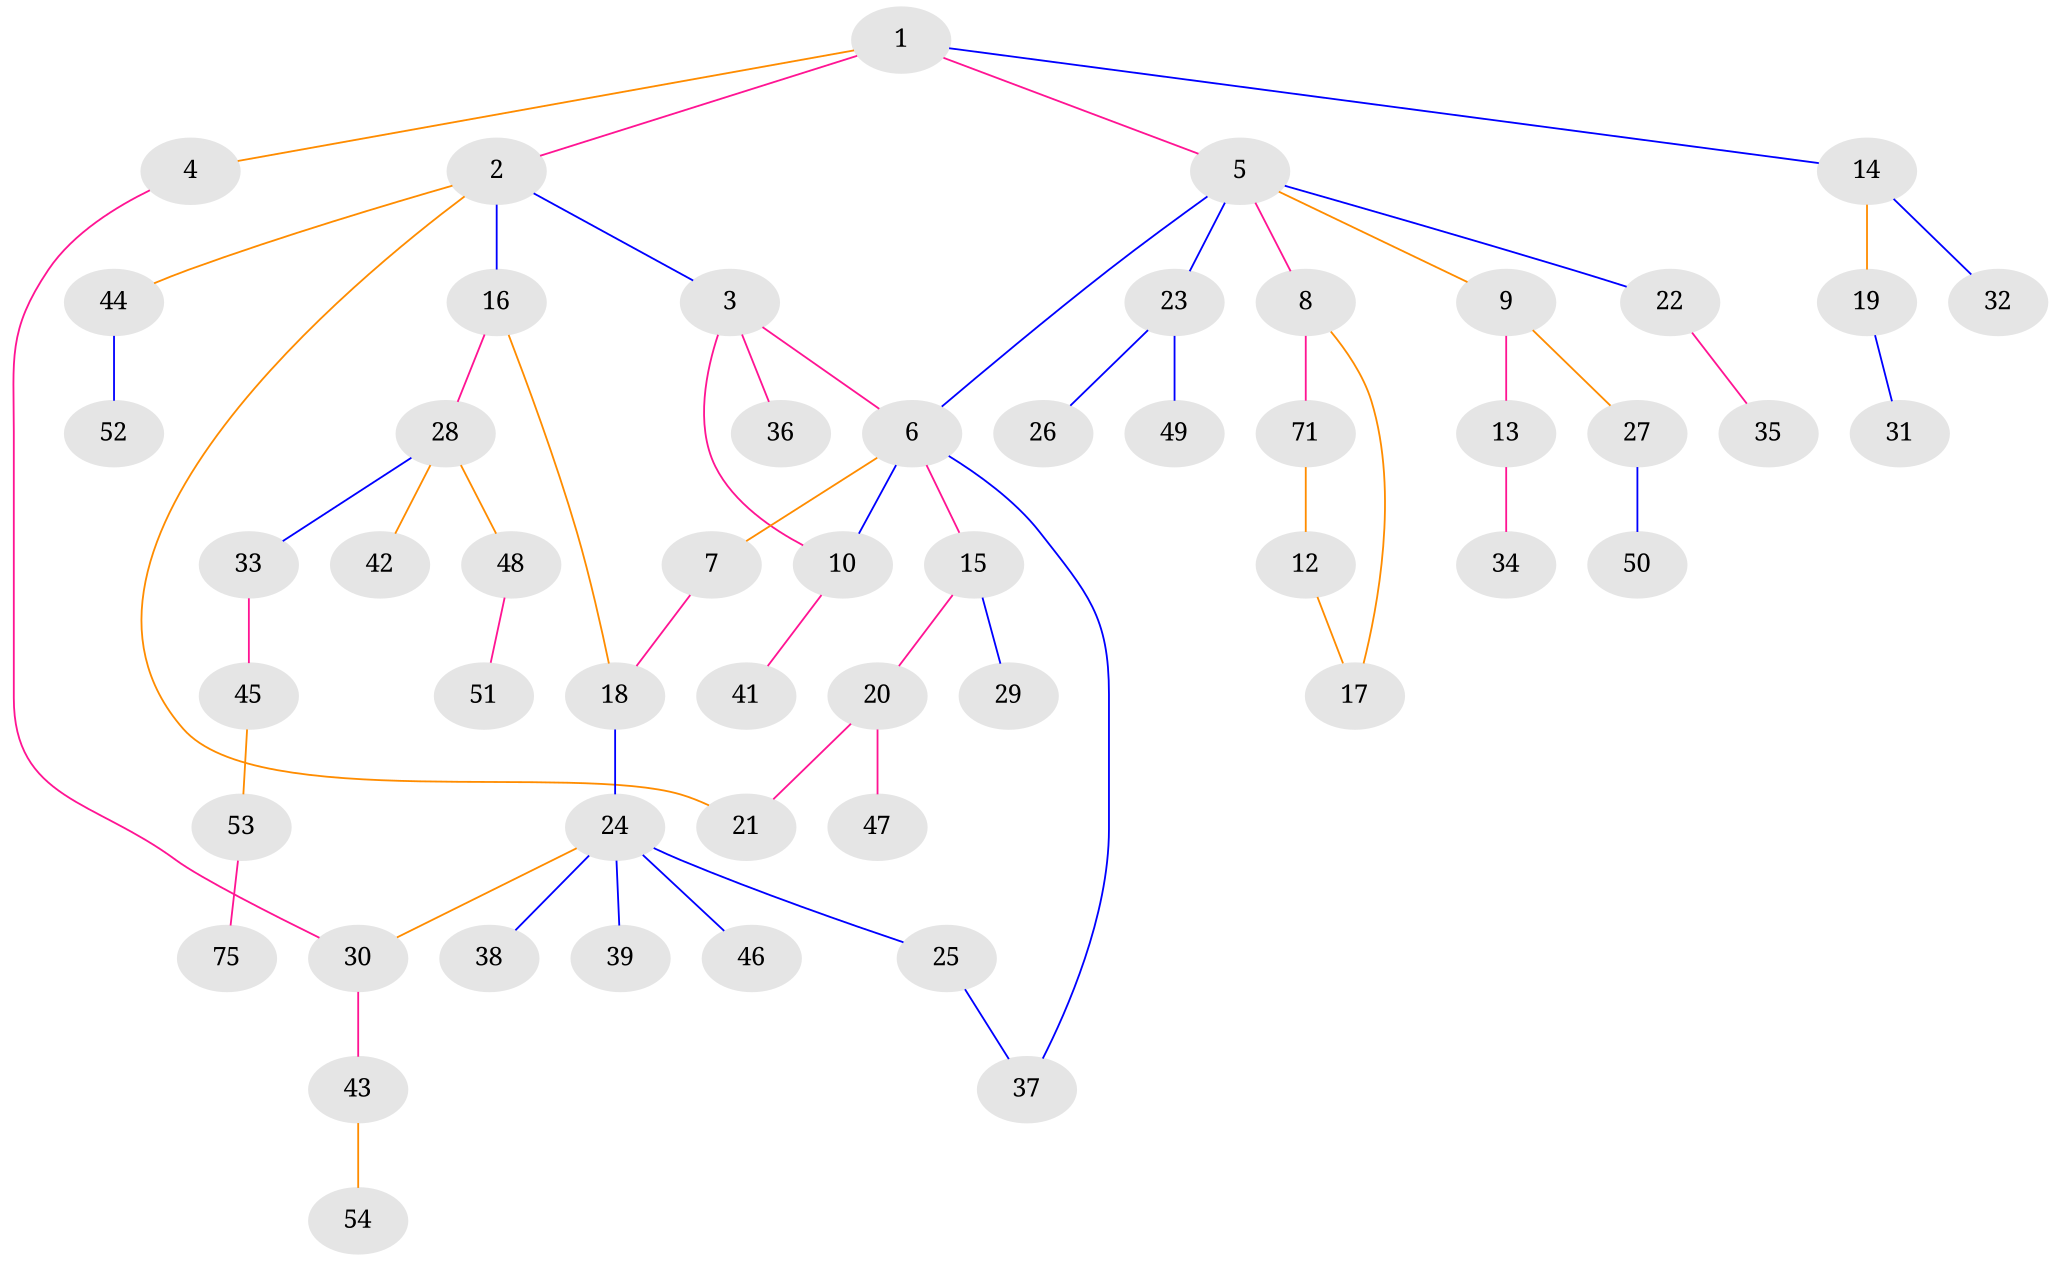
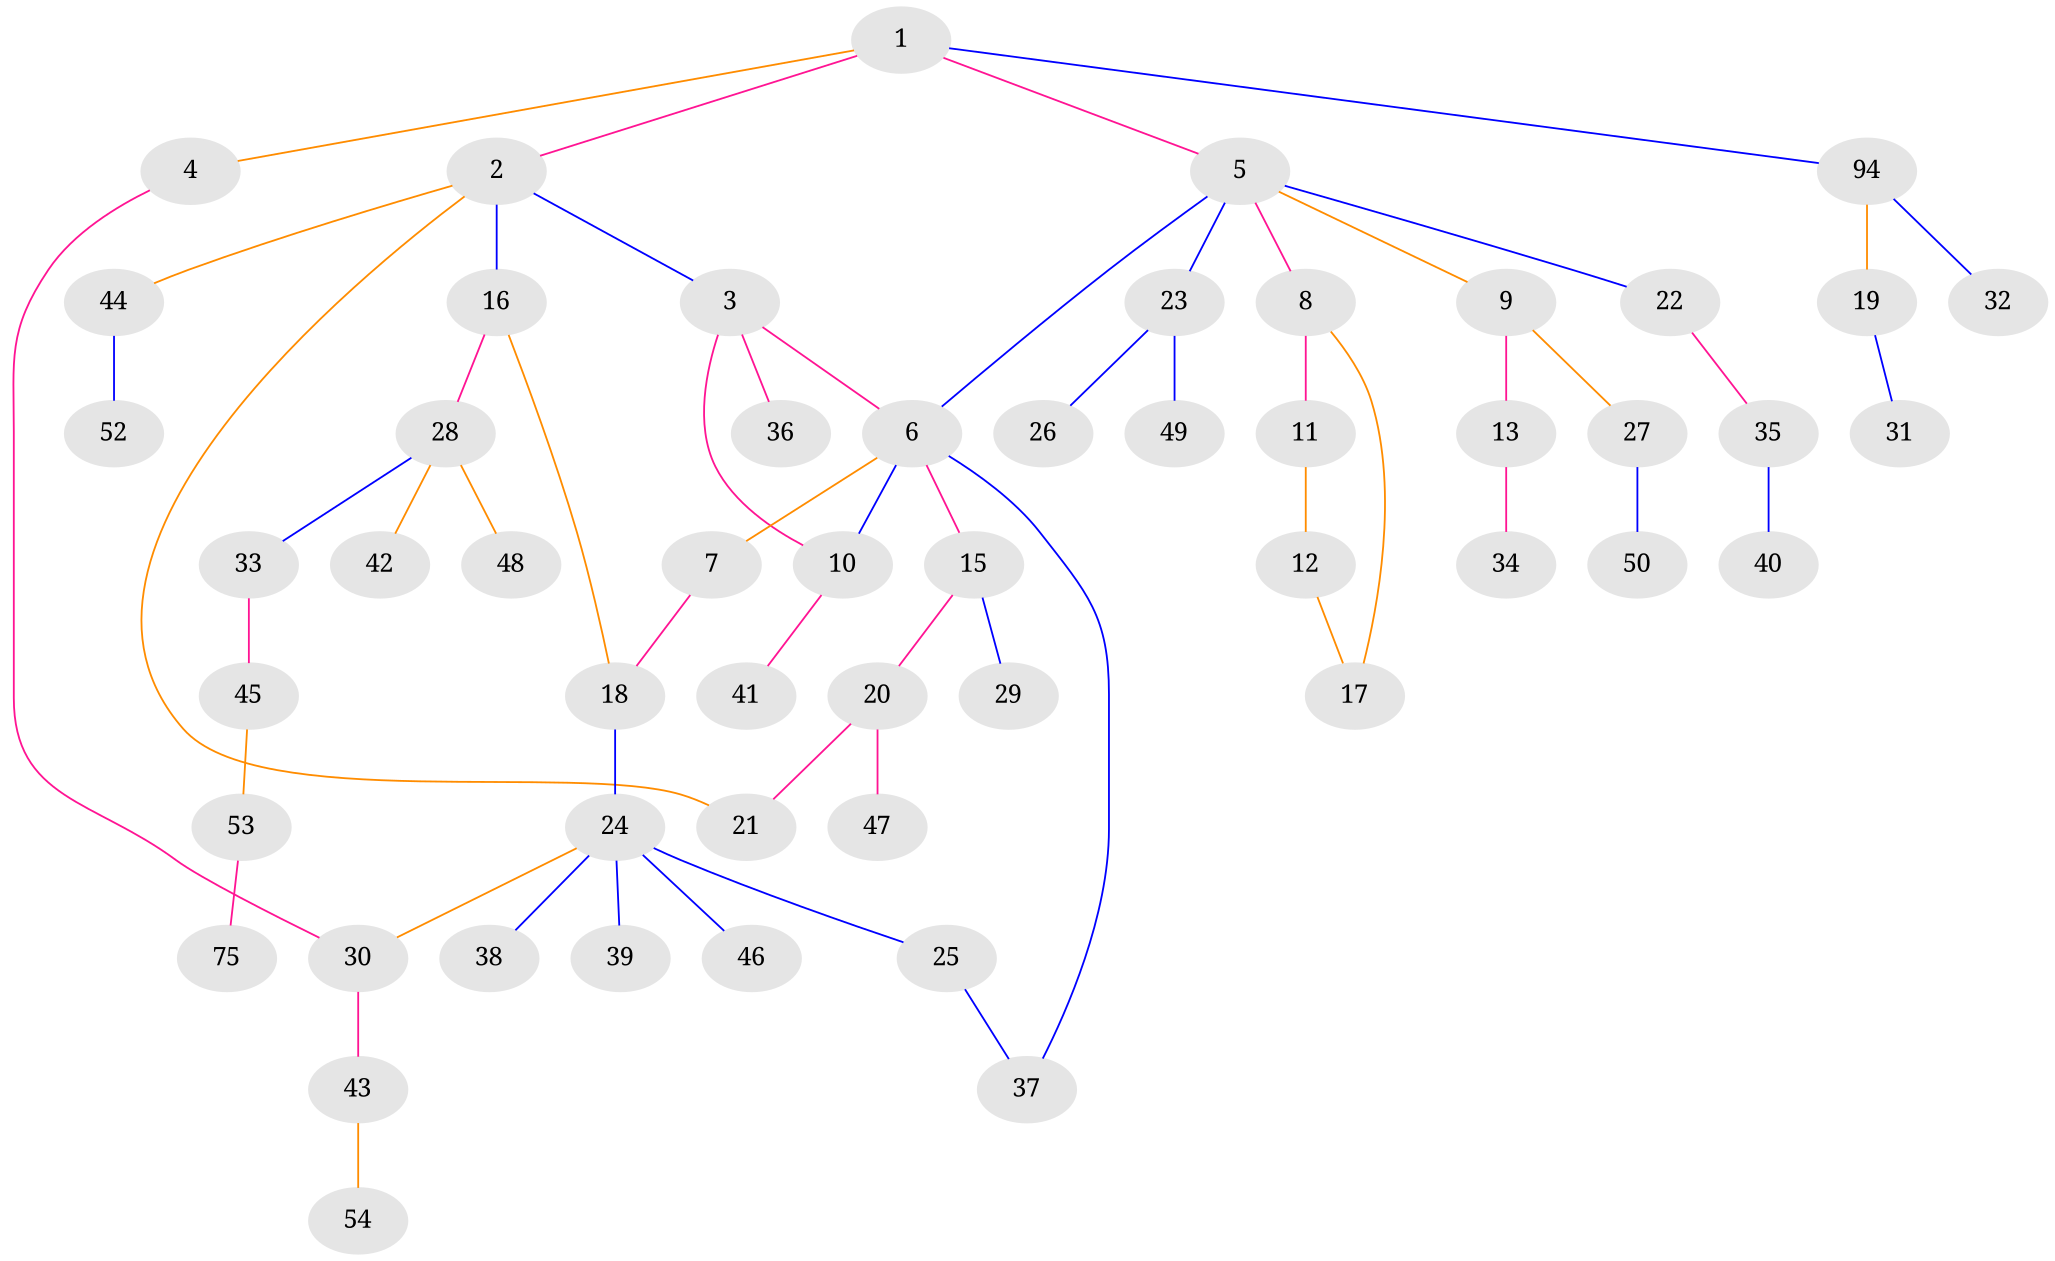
node "14": label "14" -> "94"
node "71": label "71" -> "11"
node "40": added
node "51": removed
